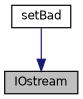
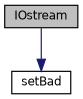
edge "setBad" -> "IOstream": reversed
